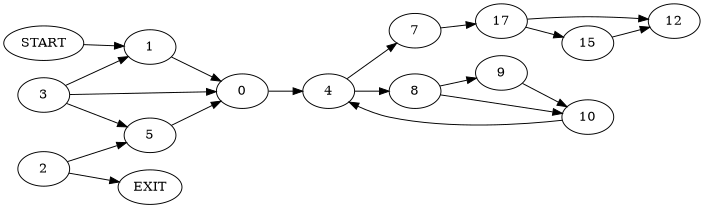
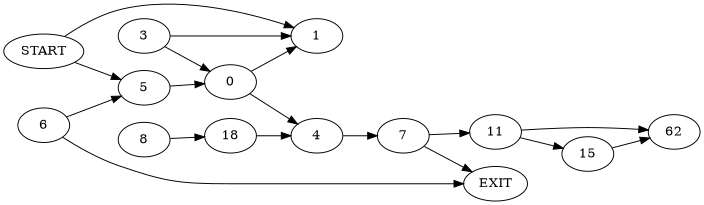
node "17": label "17" -> "11"
node "12": label "12" -> "62"
edge "1" -> "0": reversed
node "9": removed
edge "4" -> "8": removed
edge "3" -> "5": now "START" -> "5"
node "10": label "10" -> "18"
edge "7" -> "EXIT": added
node "2": label "2" -> "6"
